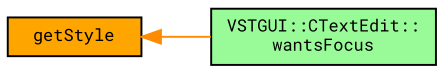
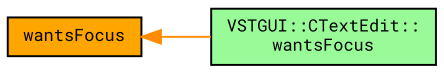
node "getStyle": label "getStyle" -> "wantsFocus"
